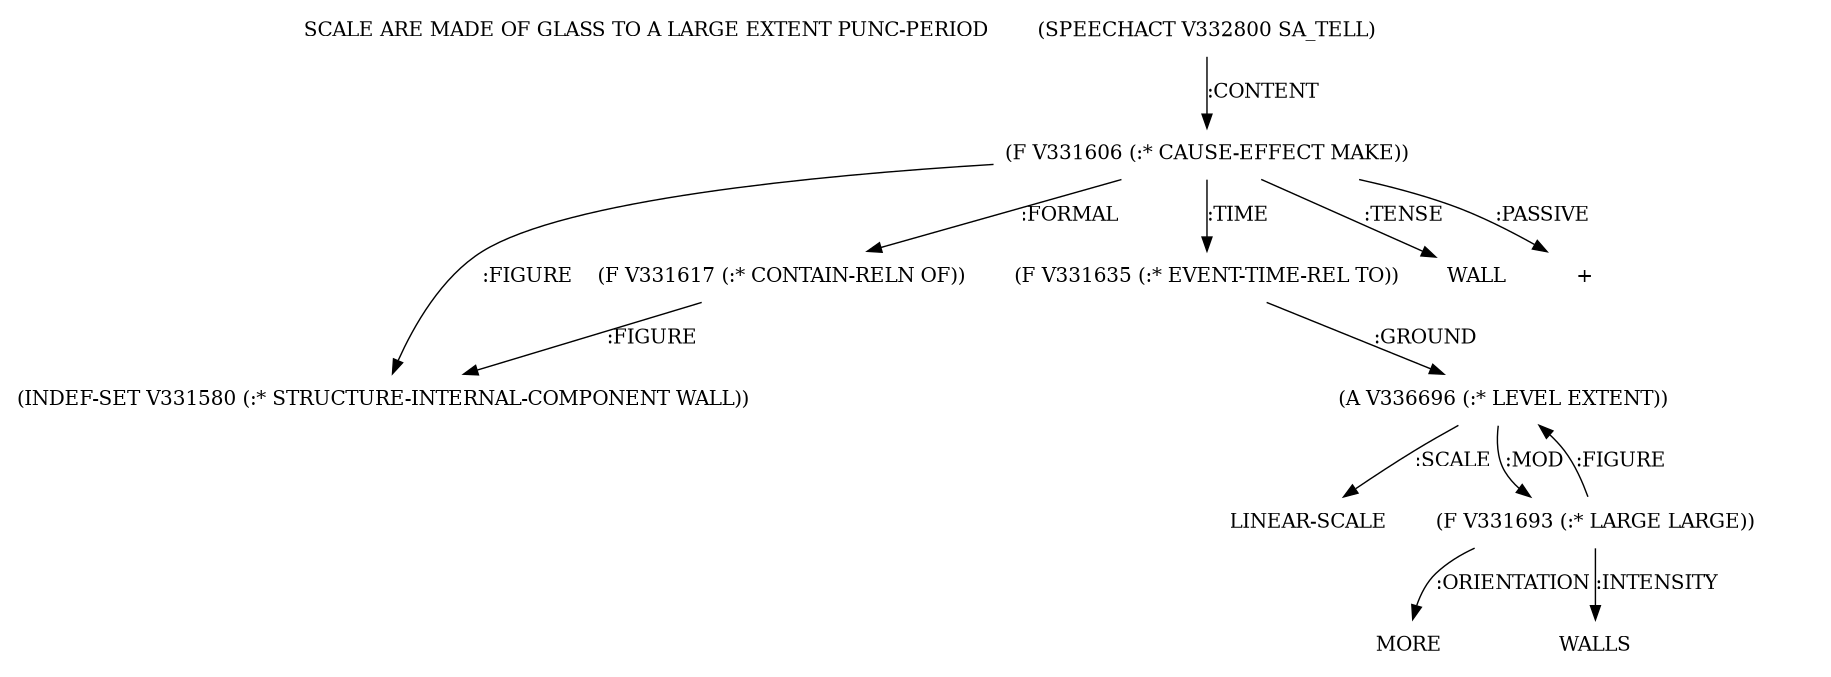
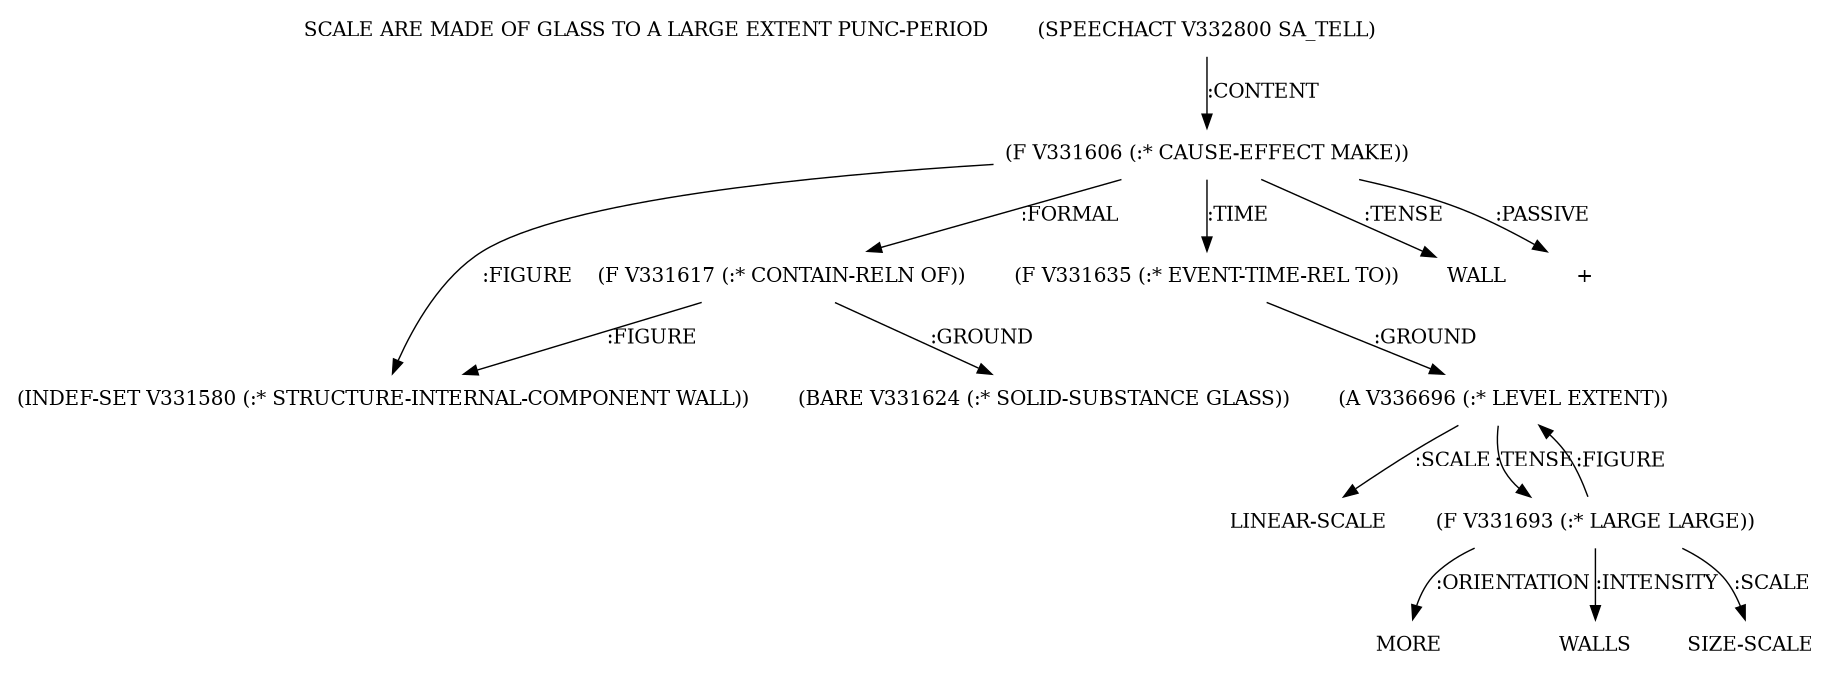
node "(BARE V331624 (:* SOLID-SUBSTANCE GLASS))": added
edge "(A V336696 (:* LEVEL EXTENT))" -> "(F V331693 (:* LARGE LARGE))": label ":MOD" -> ":TENSE"
node "SIZE-SCALE": added
